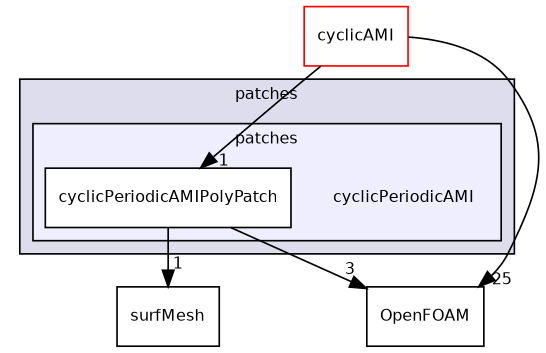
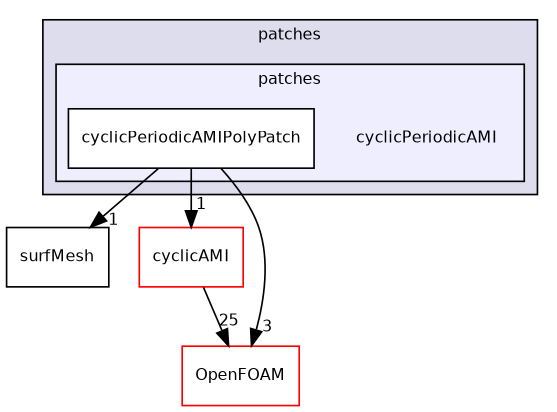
edge "cyclicAMI" -> "cyclicPeriodicAMIPolyPatch": reversed
node "OpenFOAM": color black -> red
